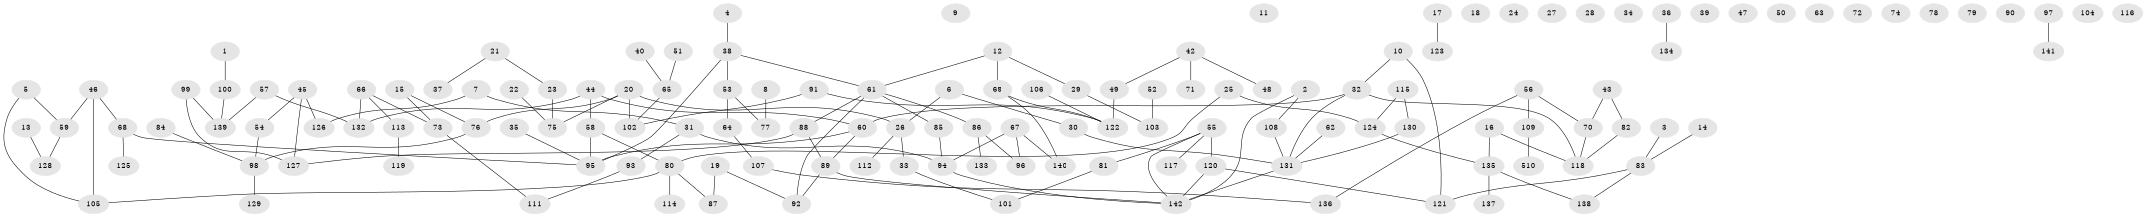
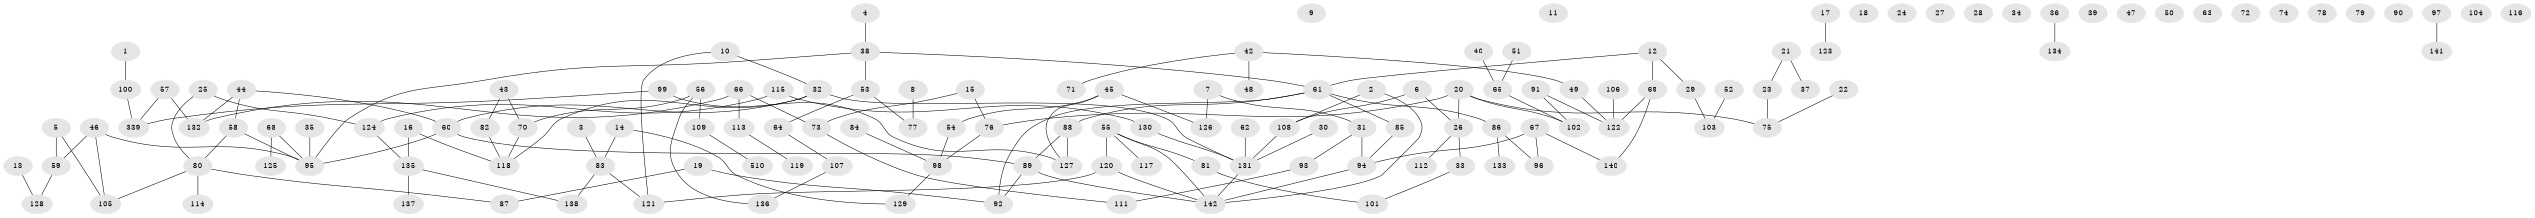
edge "46" -- "68": now "46" -- "95"
edge "6" -- "30": now "6" -- "108"
node "139": label "139" -> "339"
edge "14" -- "129": added
